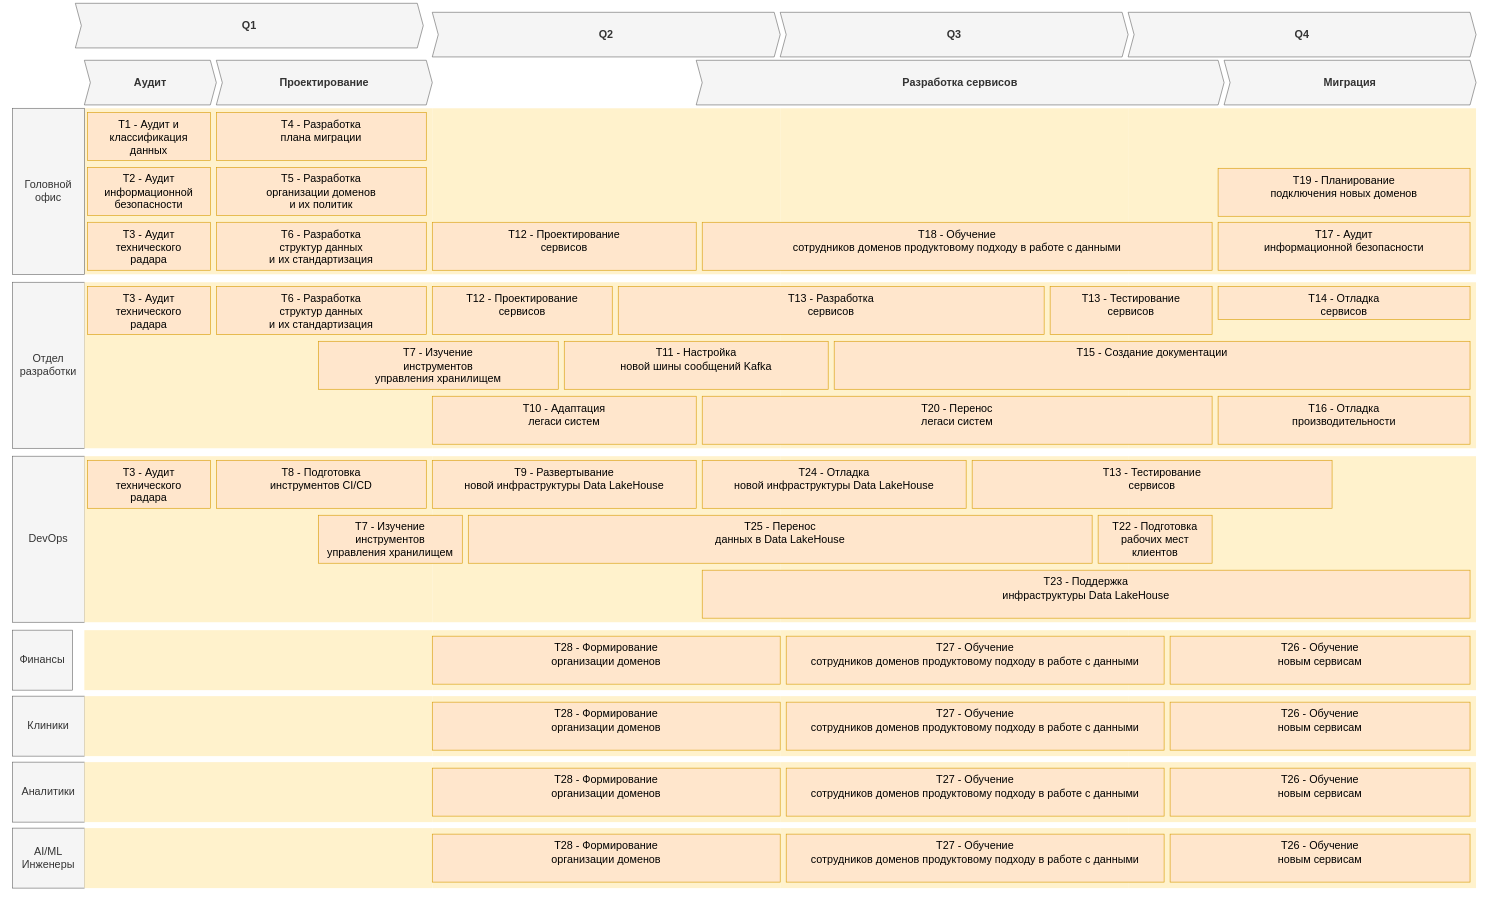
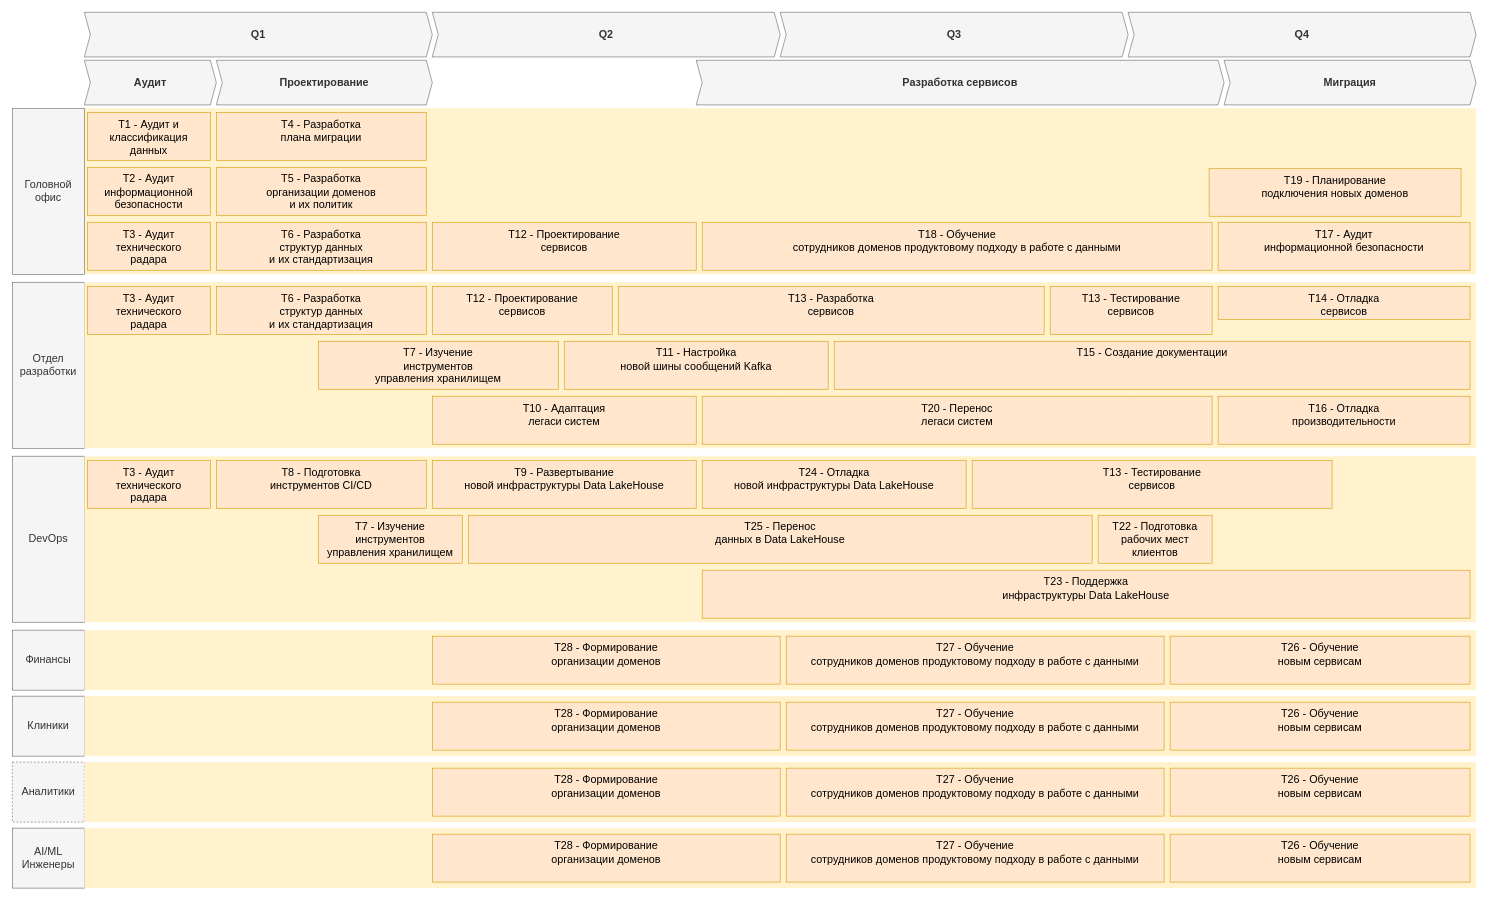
node "Q1": moved (249, 26) -> (258, 35)
node "T19 - Планирование подключения новых доменов": moved (1344, 192) -> (1335, 192)
node "Финансы": size 60x60 -> 72x60
node "Аналитики": style solid -> dashed
